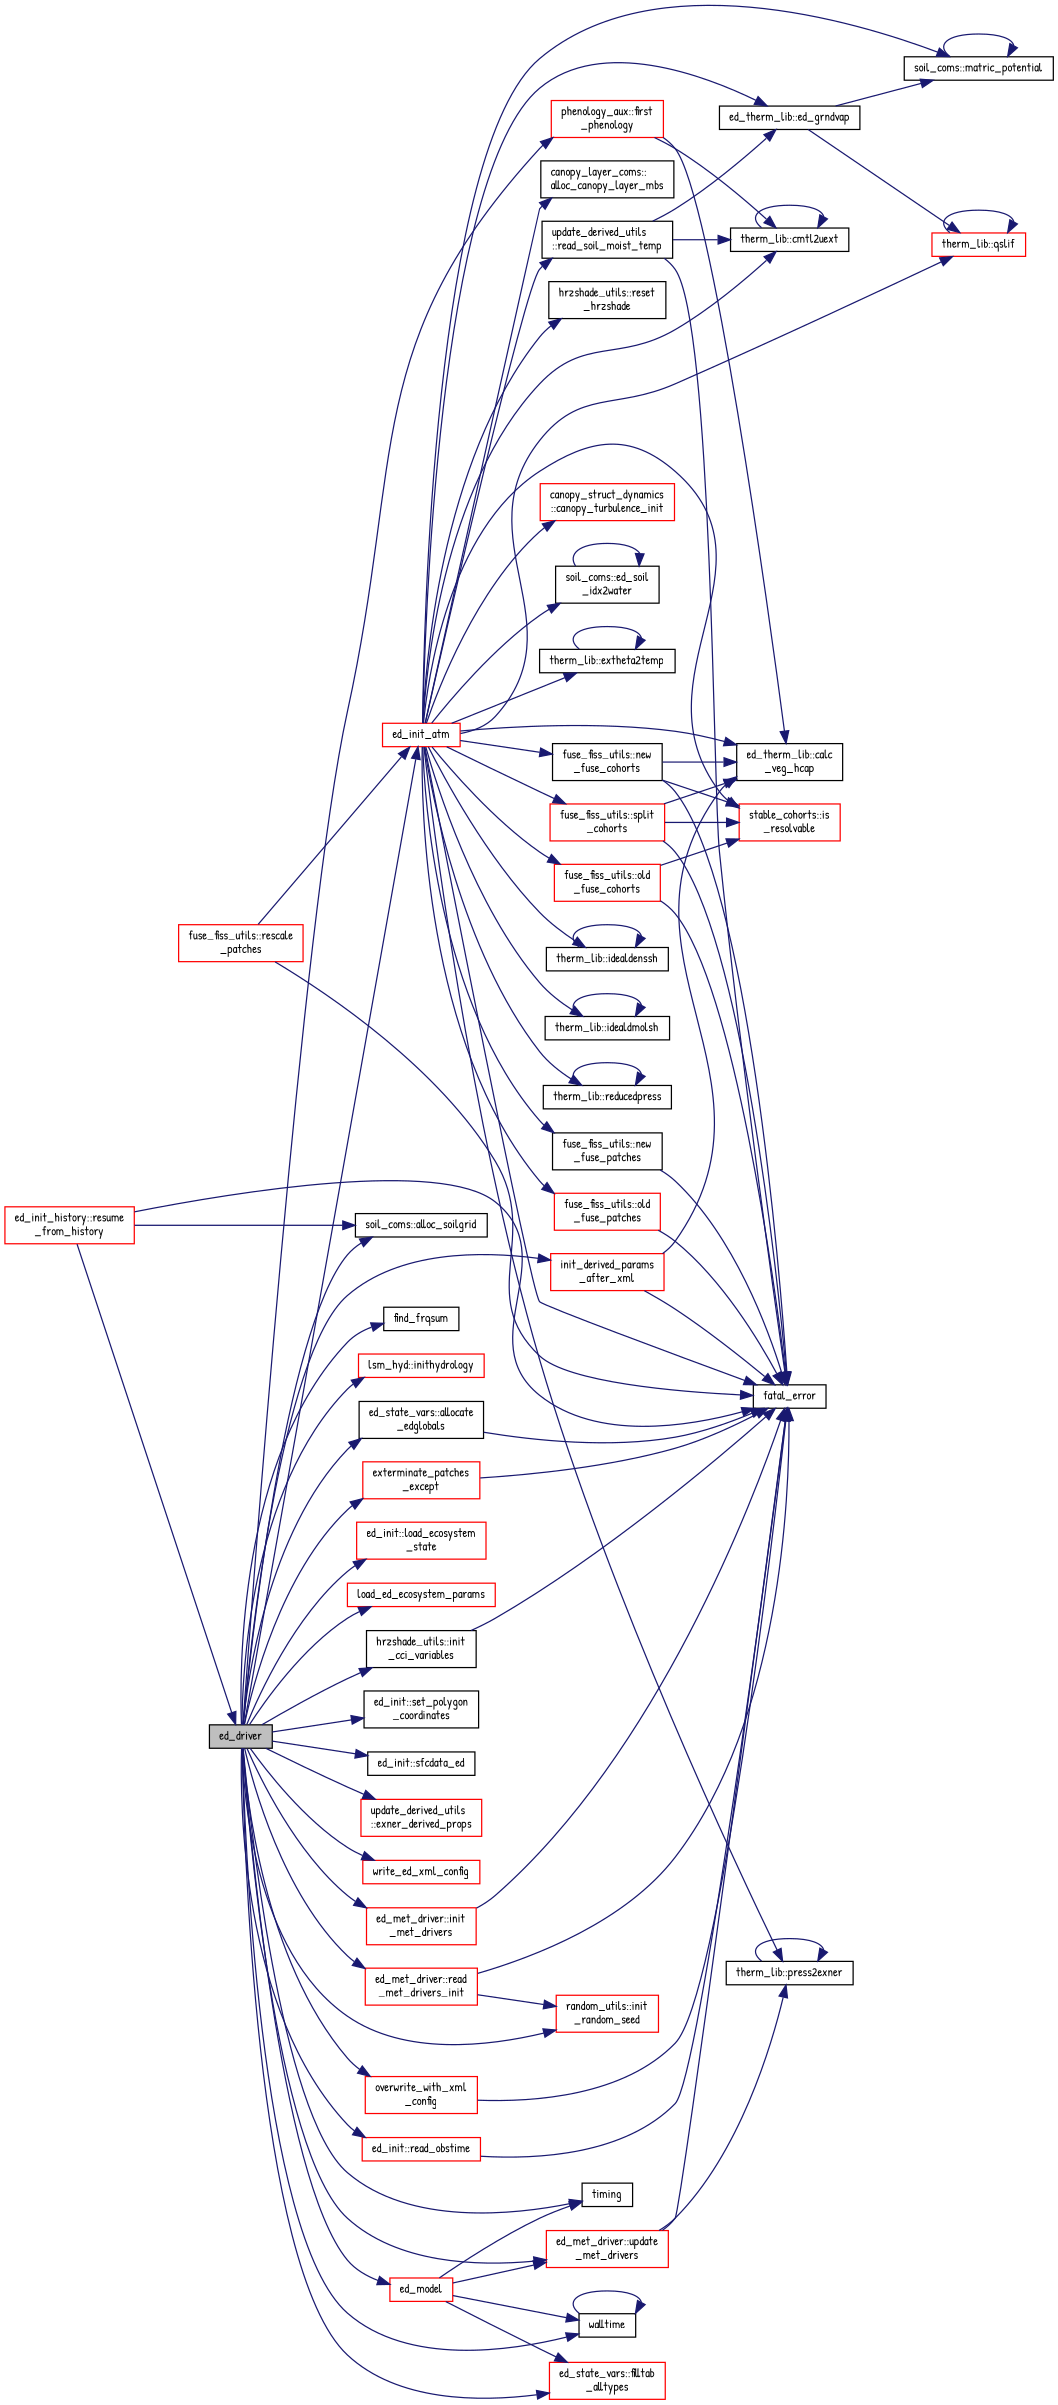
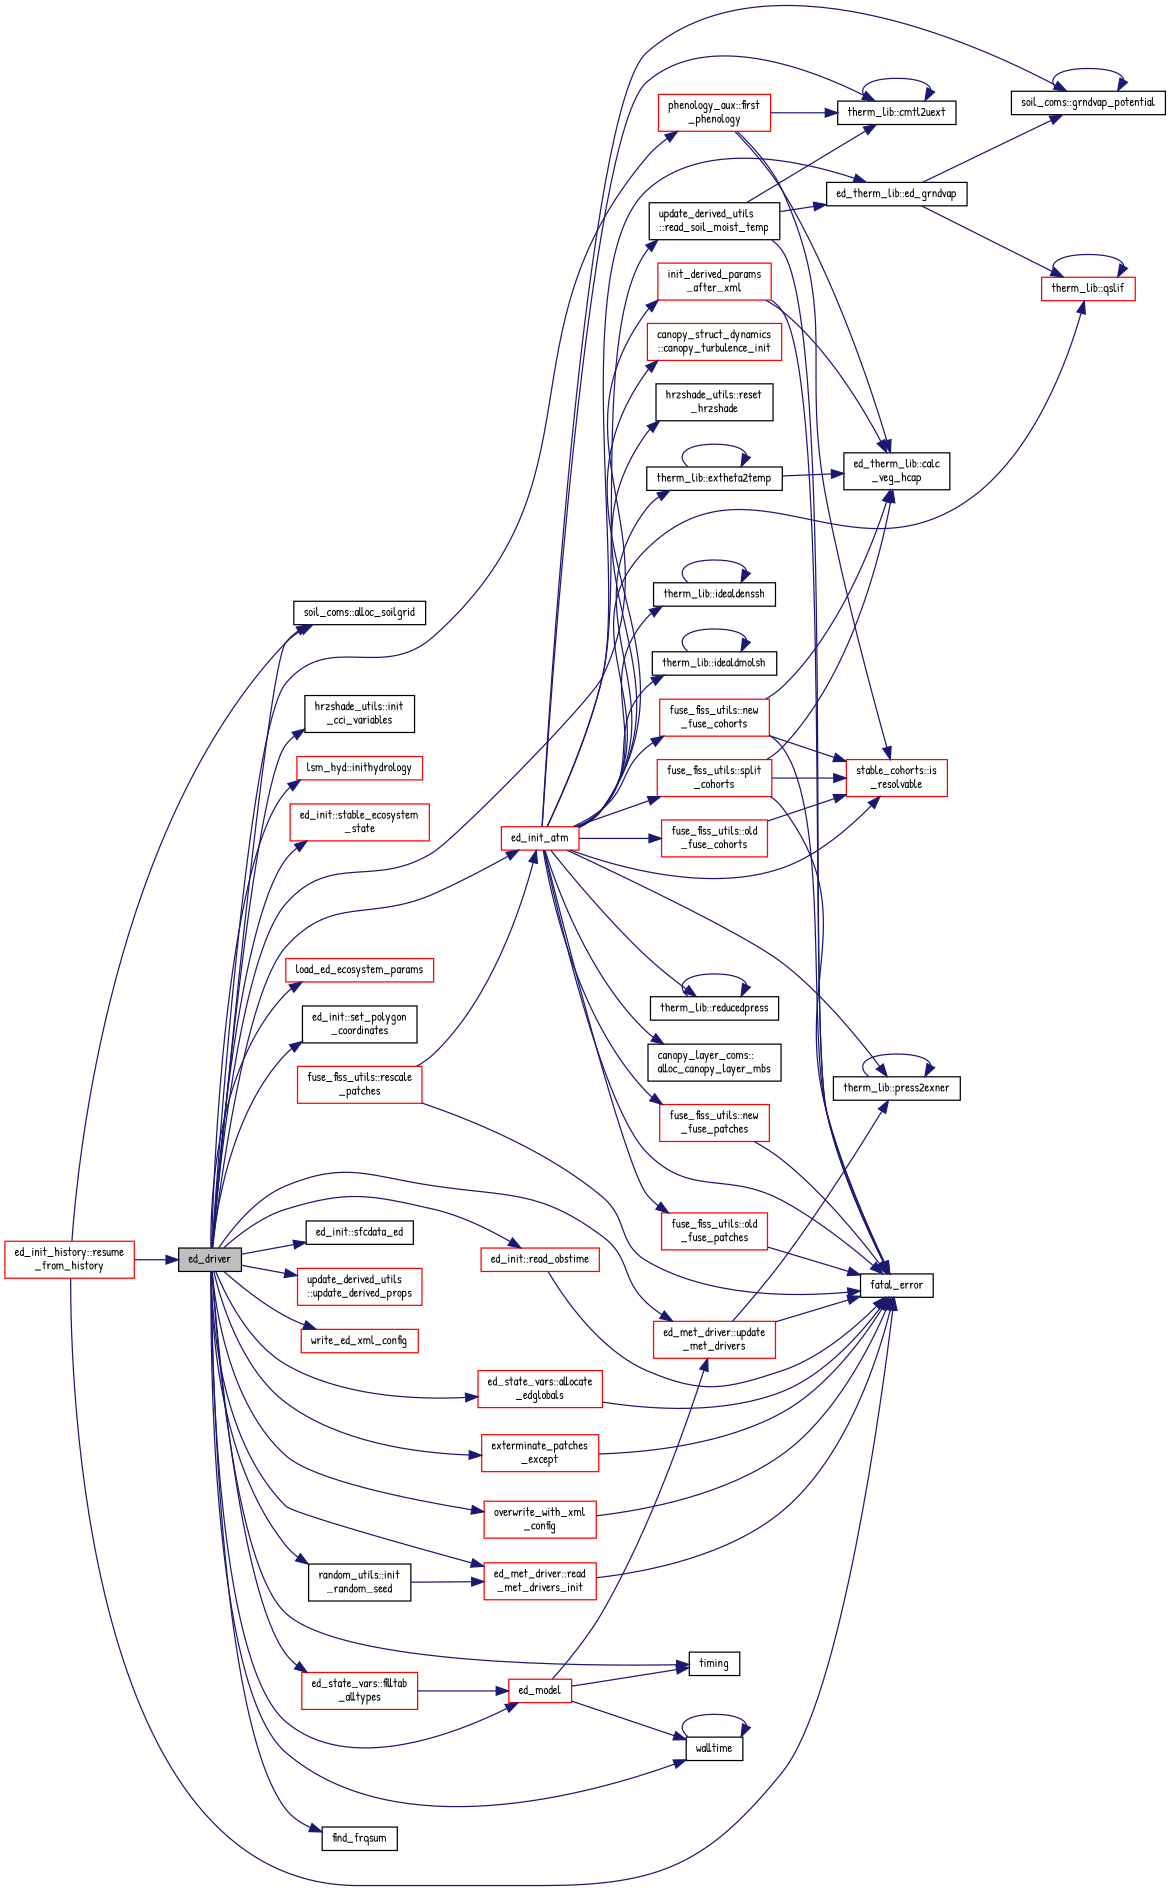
node "soil_coms::matric_potential": label "soil_coms::matric_potential" -> "soil_coms::grndvap_potential"
edge "phenology_aux::first _phenology" -> "stable_cohorts::is _resolvable": added
node "soil_coms::ed_soil _idx2water": removed
edge "ed_init_atm" -> "ed_therm_lib::calc _veg_hcap": now "therm_lib::extheta2temp" -> "ed_therm_lib::calc _veg_hcap"
node "fuse_fiss_utils::new _fuse_cohorts": color black -> red
edge "fuse_fiss_utils::old _fuse_cohorts" -> "fatal_error": removed
node "fuse_fiss_utils::new _fuse_patches": color black -> red
node "ed_state_vars::allocate _edglobals": color black -> red
edge "hrzshade_utils::init _cci_variables" -> "fatal_error": removed
node "ed_init::load_ecosystem _state": label "ed_init::load_ecosystem _state" -> "ed_init::stable_ecosystem _state"
node "update_derived_utils ::exner_derived_props": label "update_derived_utils ::exner_derived_props" -> "update_derived_utils ::update_derived_props"
node "ed_met_driver::init _met_drivers": removed
edge "ed_met_driver::read _met_drivers_init" -> "random_utils::init _random_seed": reversed
node "random_utils::init _random_seed": color red -> black
edge "ed_model" -> "ed_state_vars::filltab _alltypes": reversed
